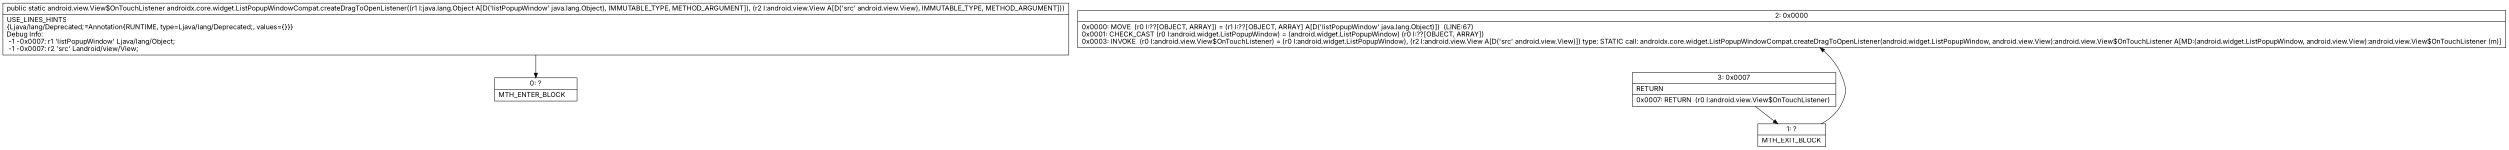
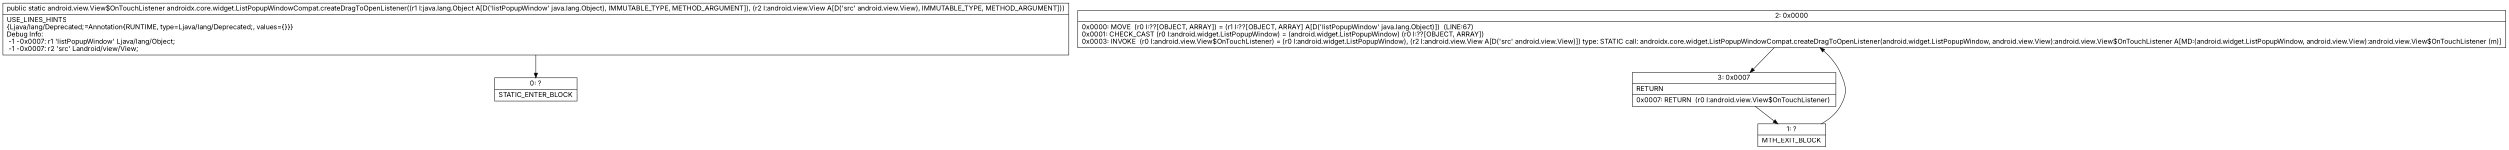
edge "2: 0x0000" -> "3: 0x0007": added
node "0: ?": text "MTH_ENTER_BLOCK" -> "STATIC_ENTER_BLOCK"
